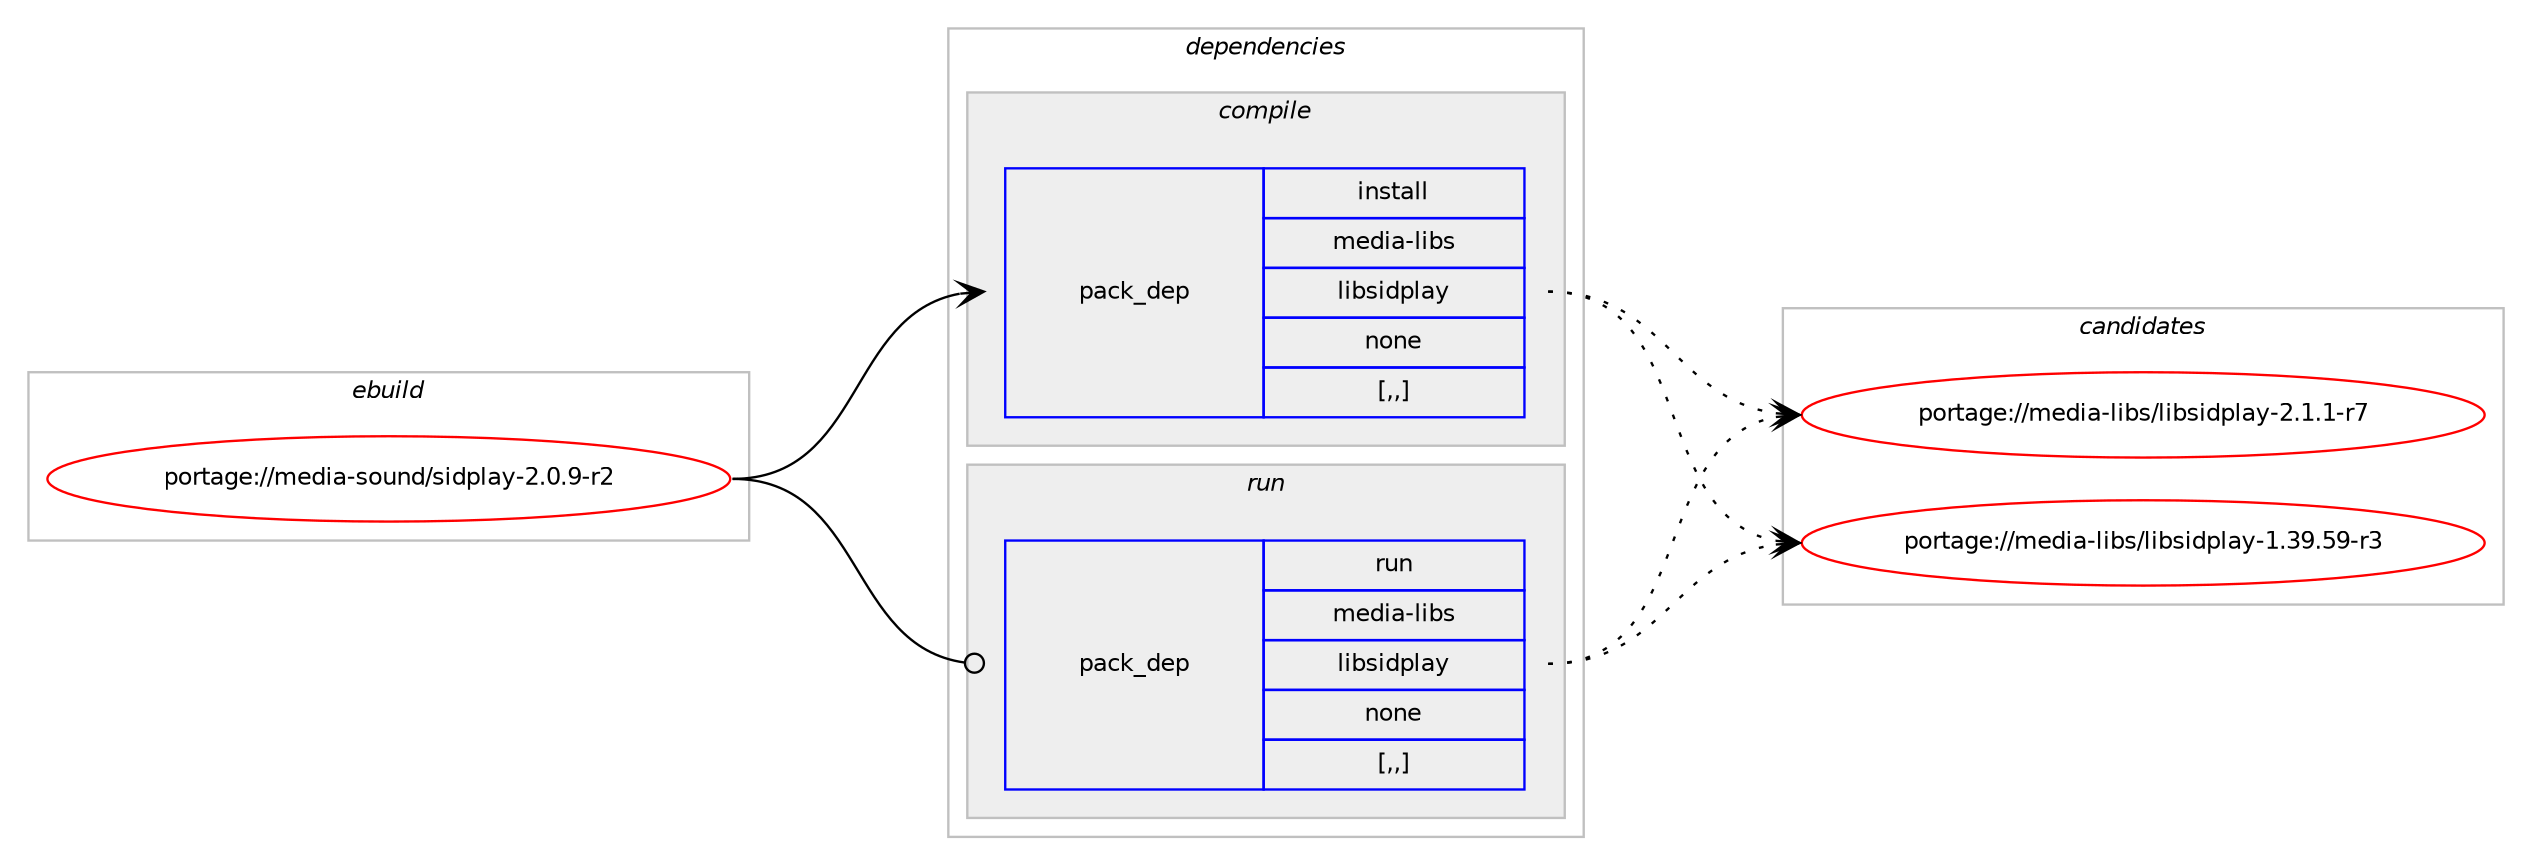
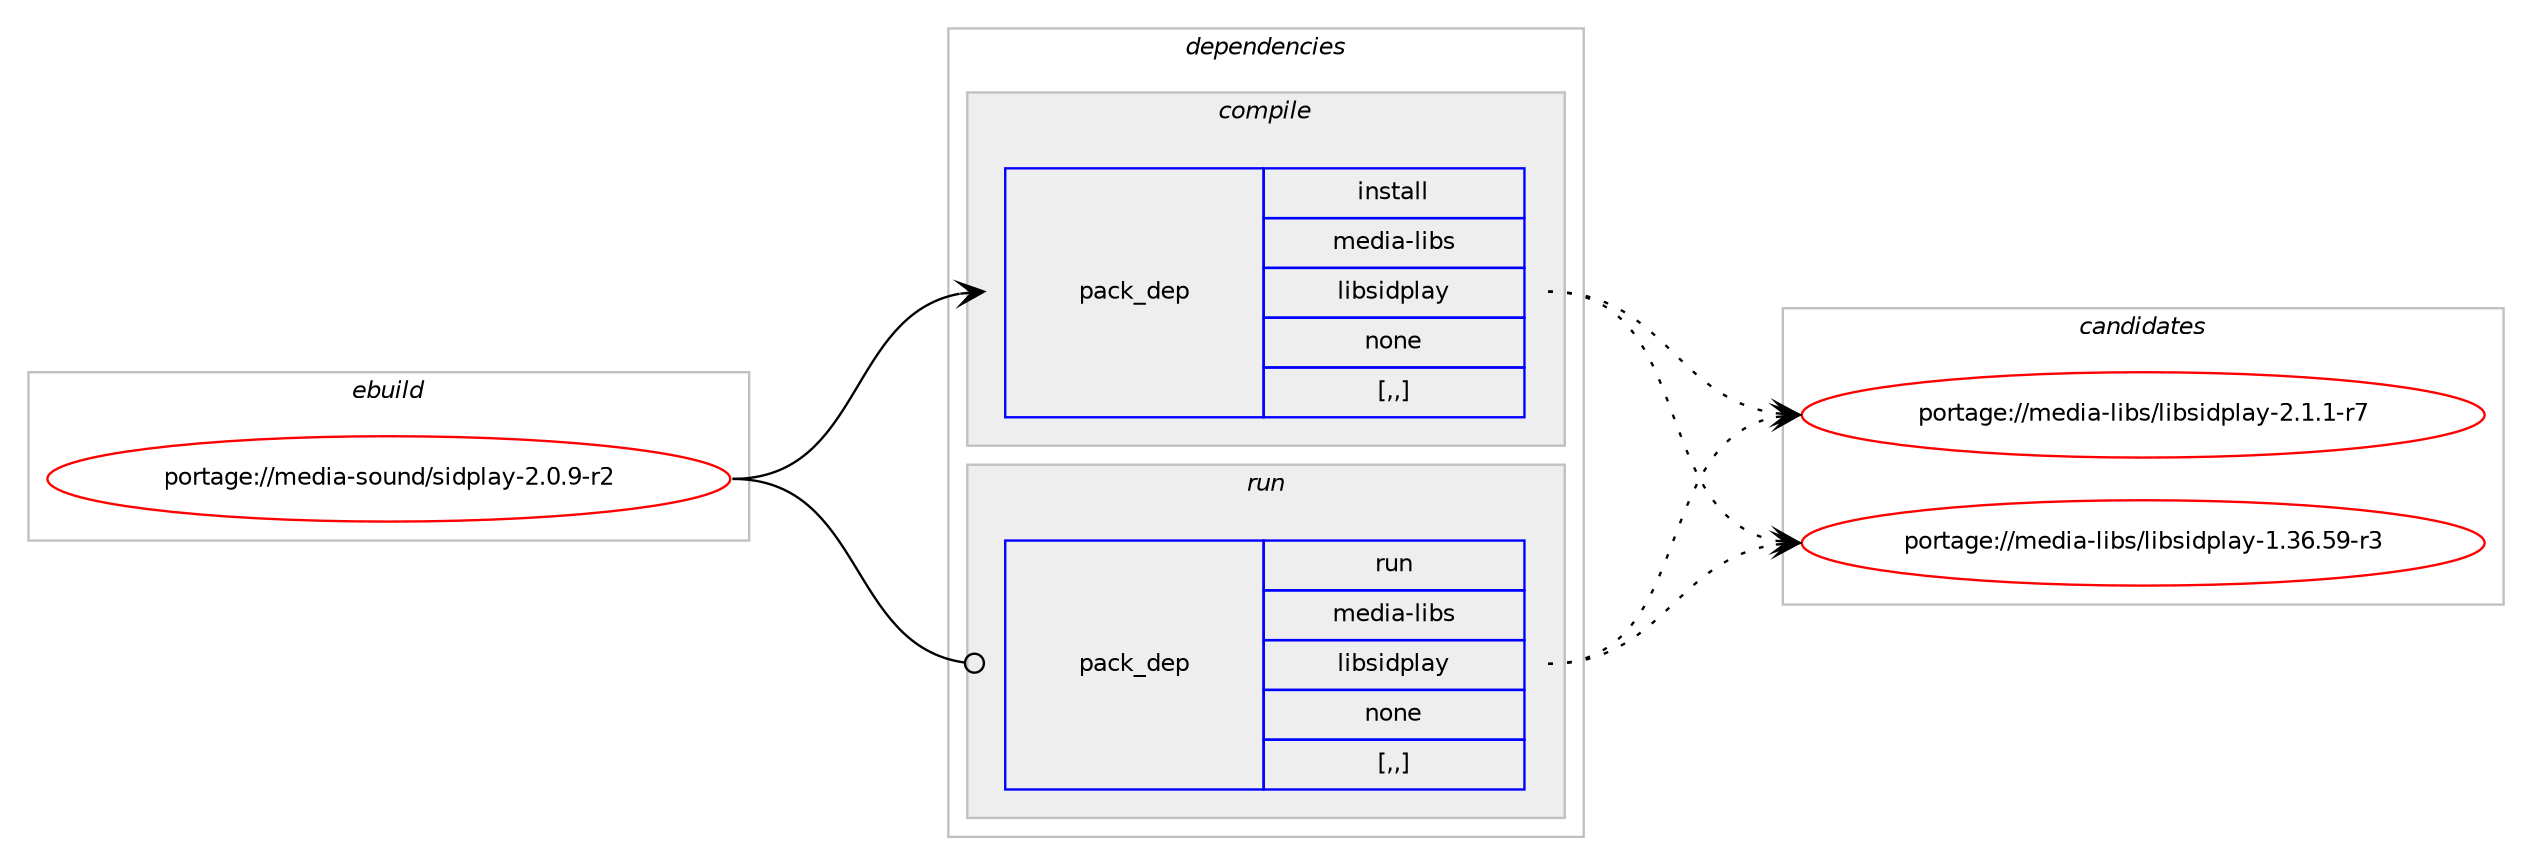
node "portage://media-libs/libsidplay-1.39.59-r3": label "portage://media-libs/libsidplay-1.39.59-r3" -> "portage://media-libs/libsidplay-1.36.59-r3"
